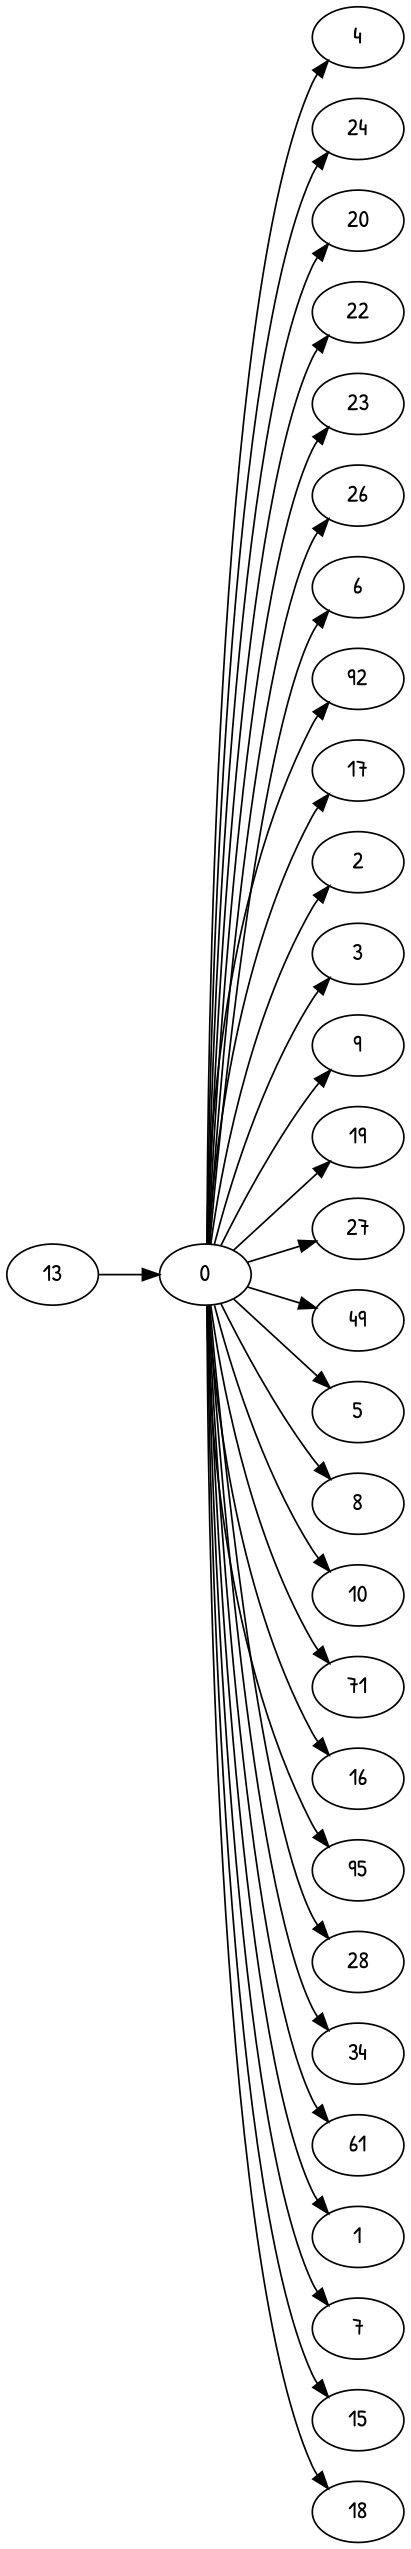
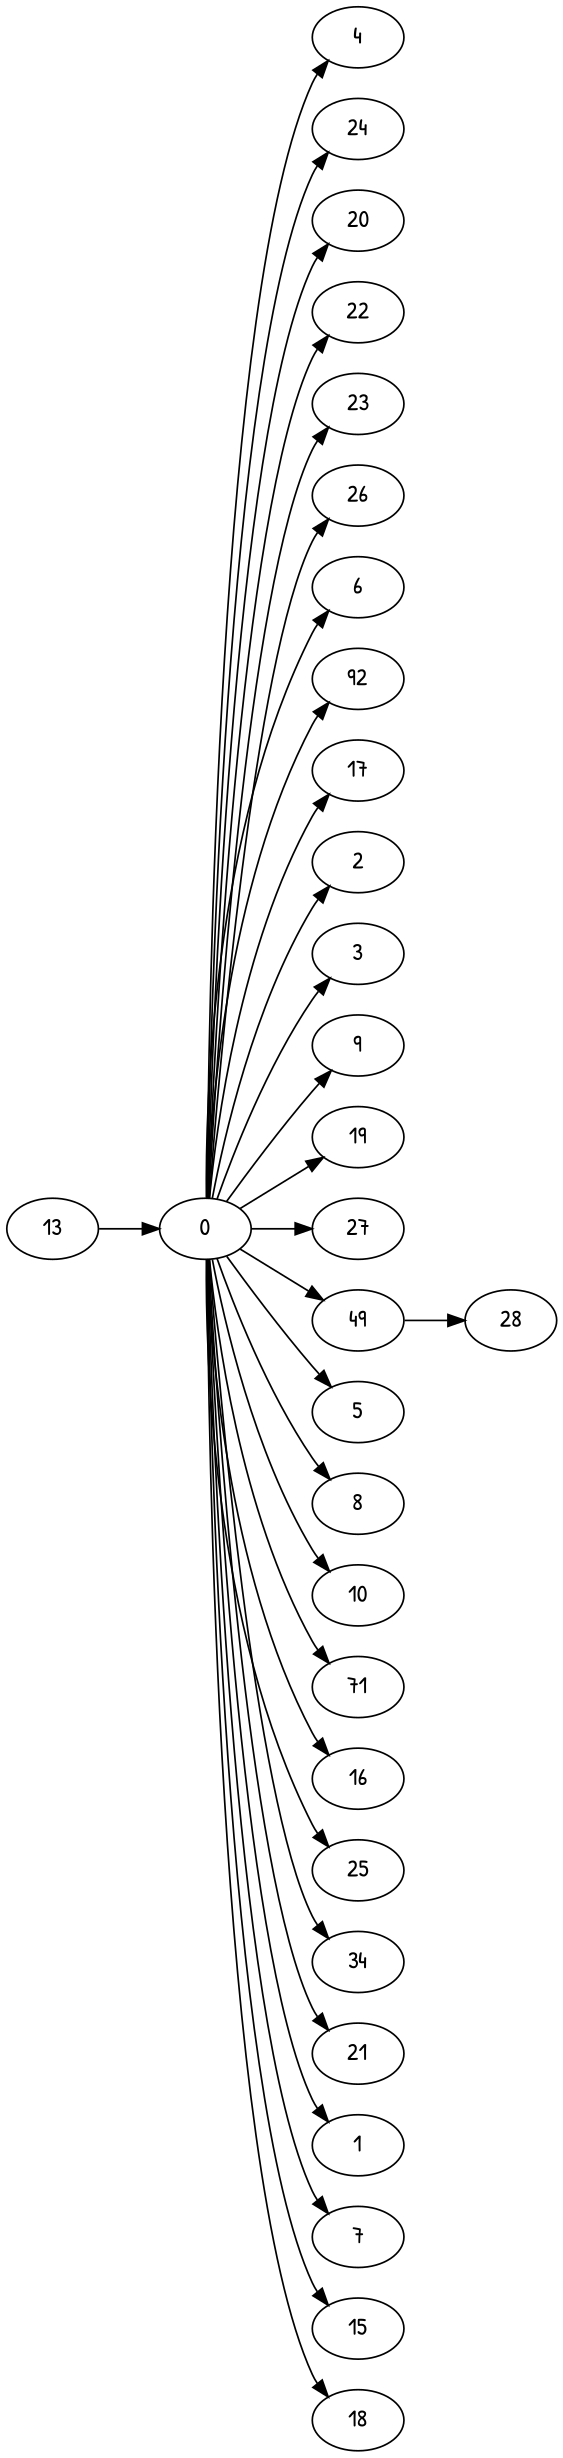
edge "0" -> "28": now "49" -> "28"
node "95": label "95" -> "25"
node "61": label "61" -> "21"
